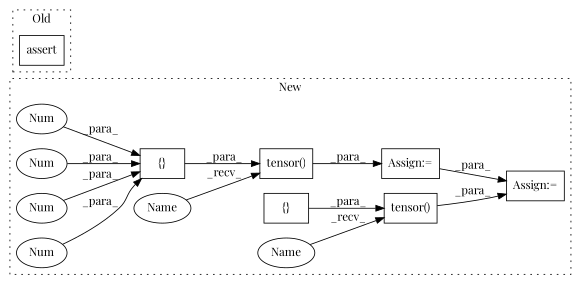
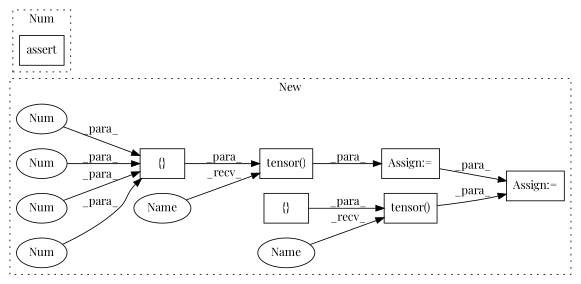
cluster "Old": label "Old" -> "Num"
